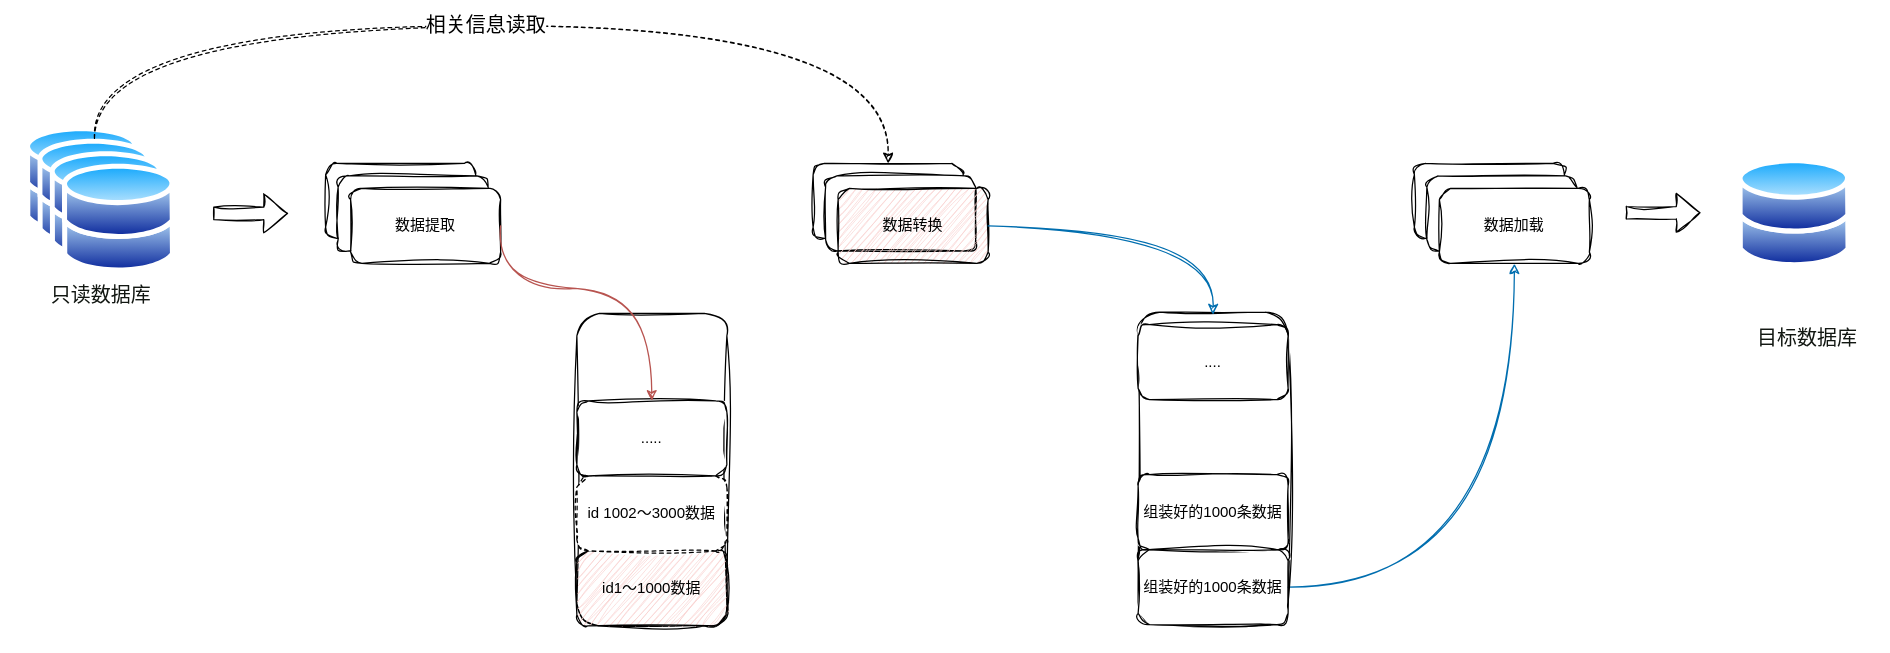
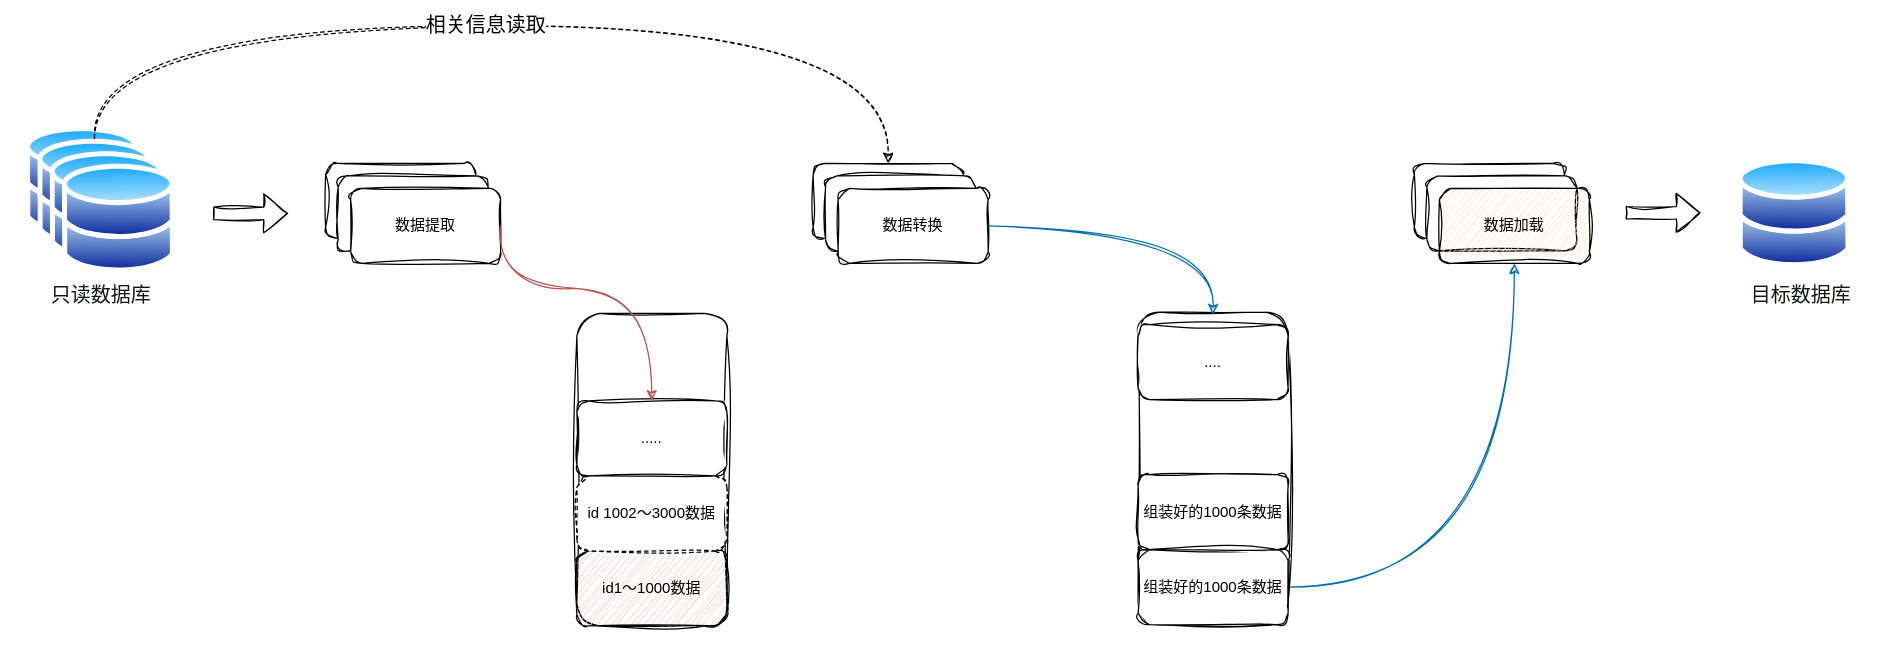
node "数据转换": fillcolor #f8cecc -> #ffffff
node "数据加载": fillcolor #ffffff -> #ffe6cc
node "目标数据库": moved (1807, 338) -> (1801, 294)
